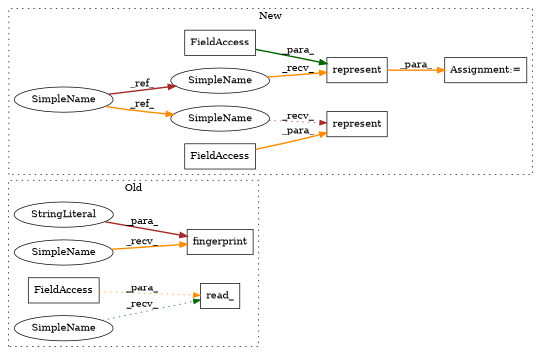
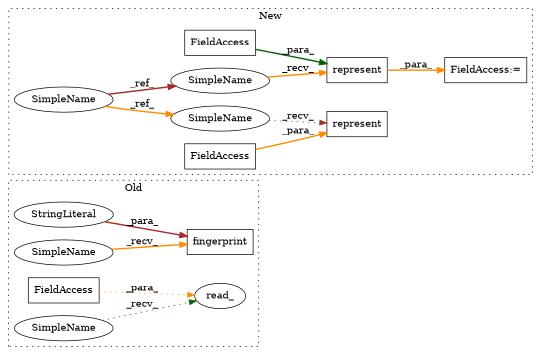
node "Assignment:=": label "Assignment:=" -> "FieldAccess:="
node "read_": shape box -> ellipse
